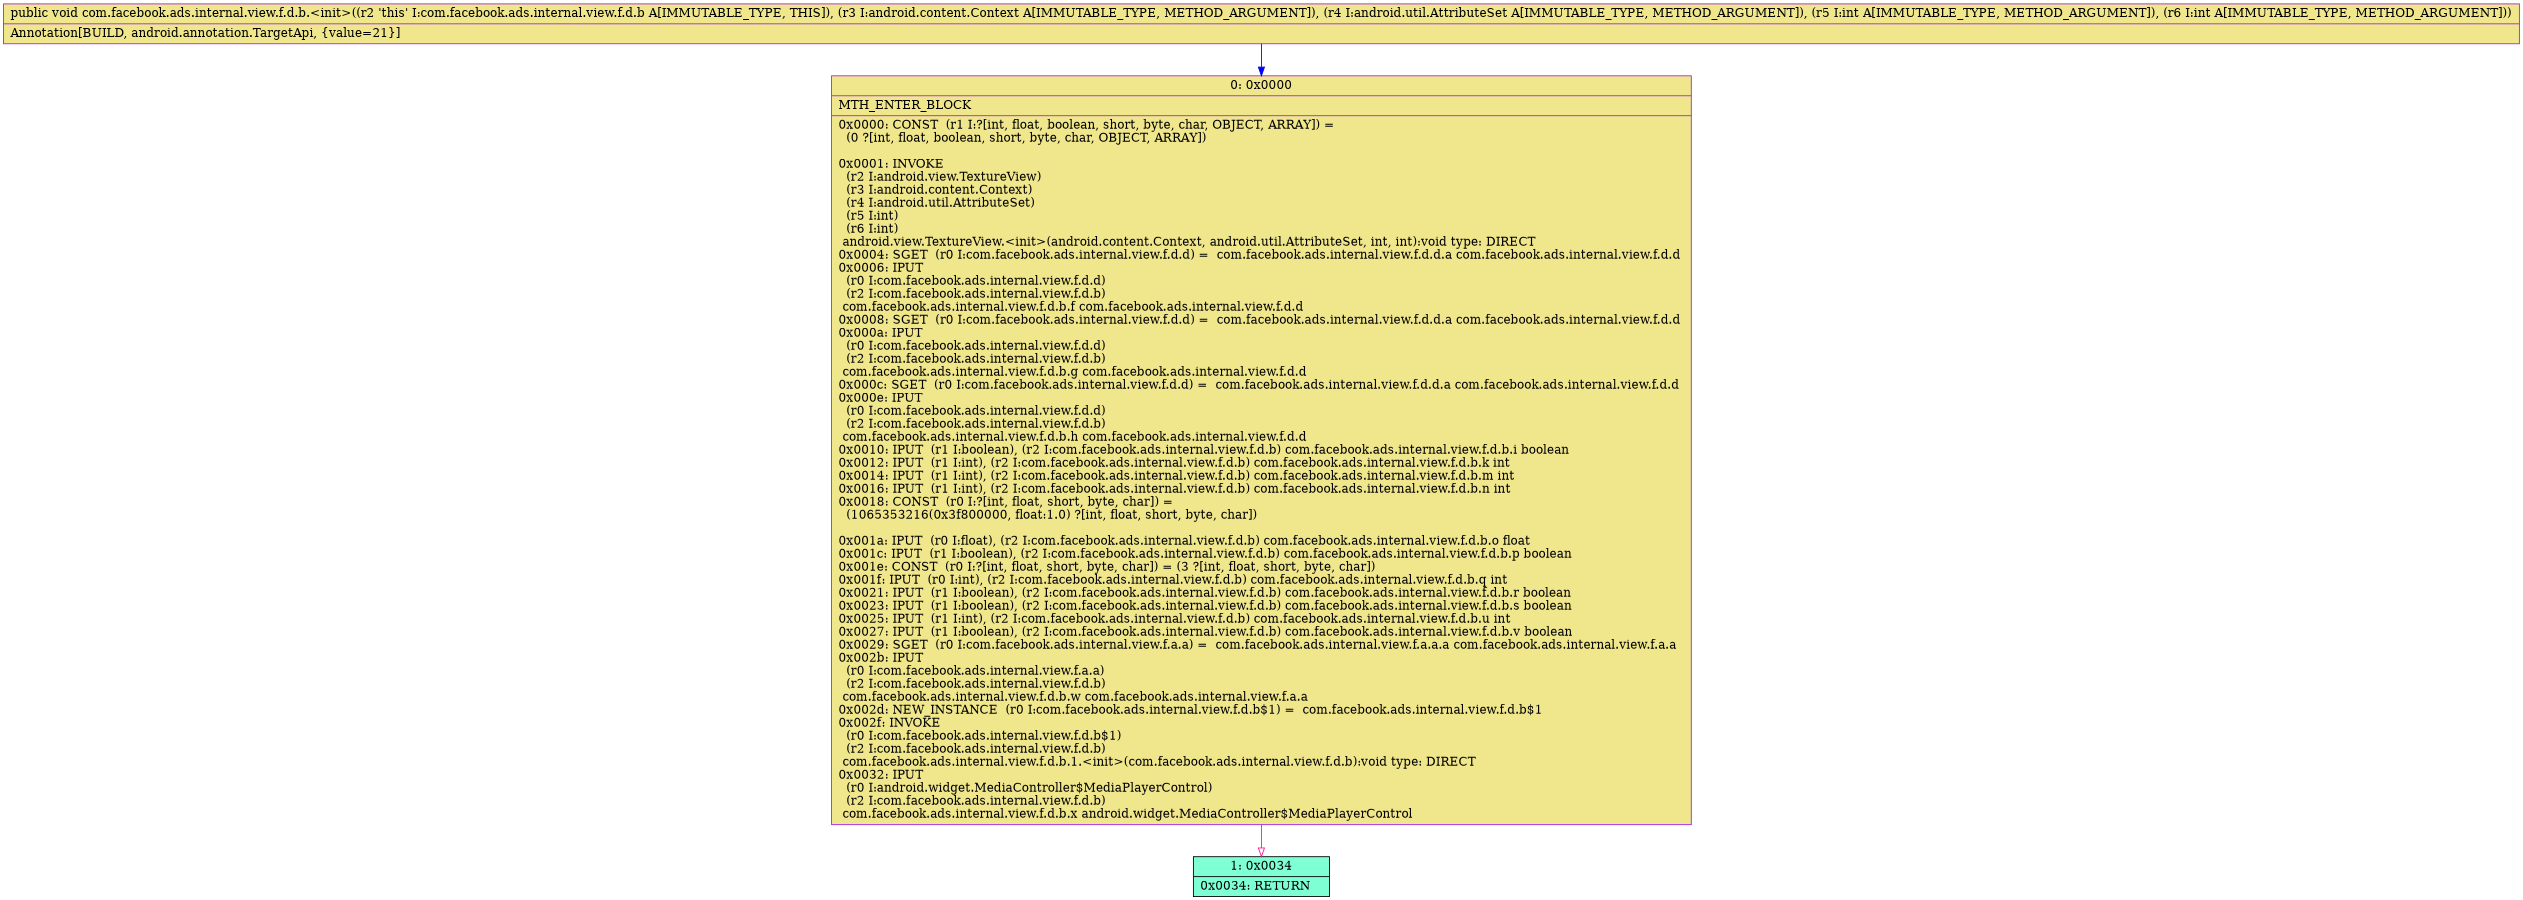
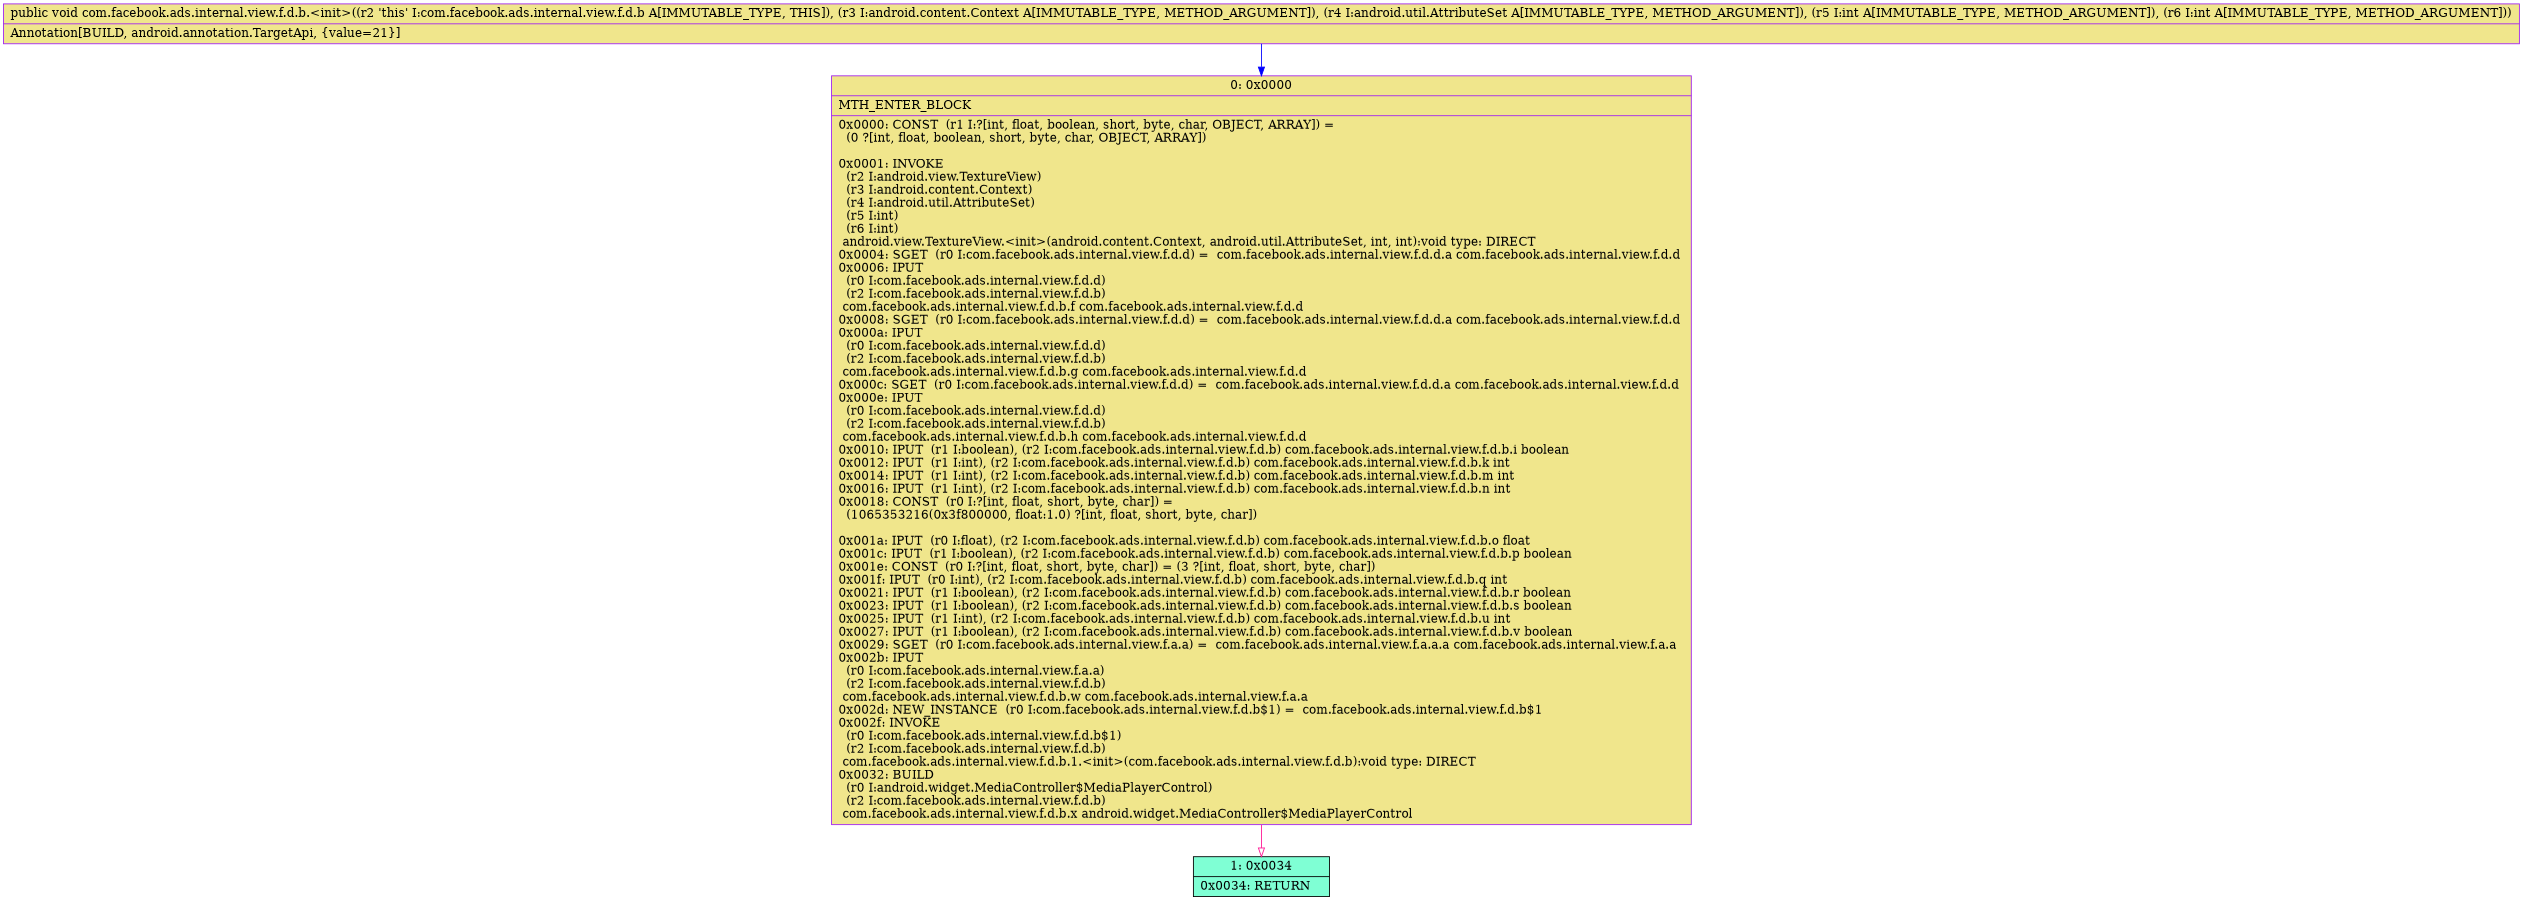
node "0: 0x0000": text "0x0032: IPUT" -> "0x0032: BUILD"
